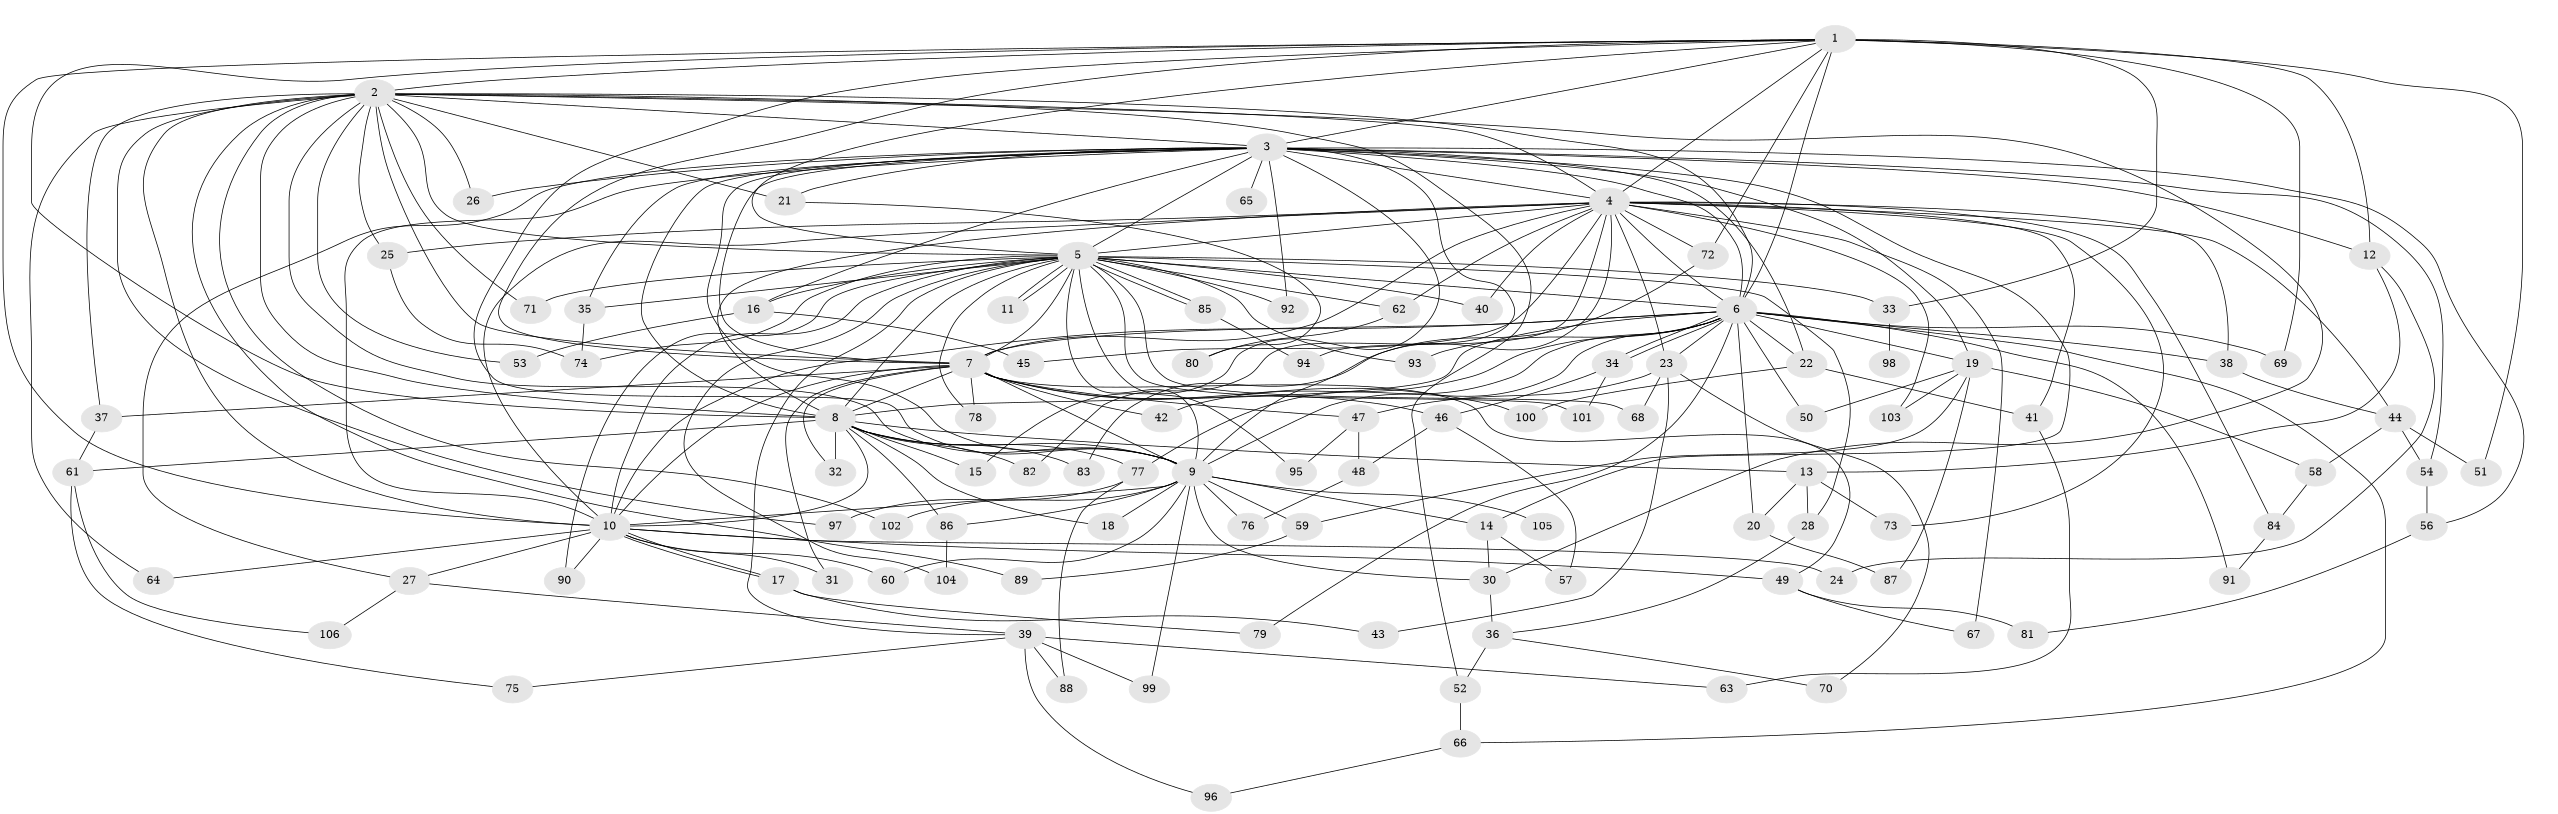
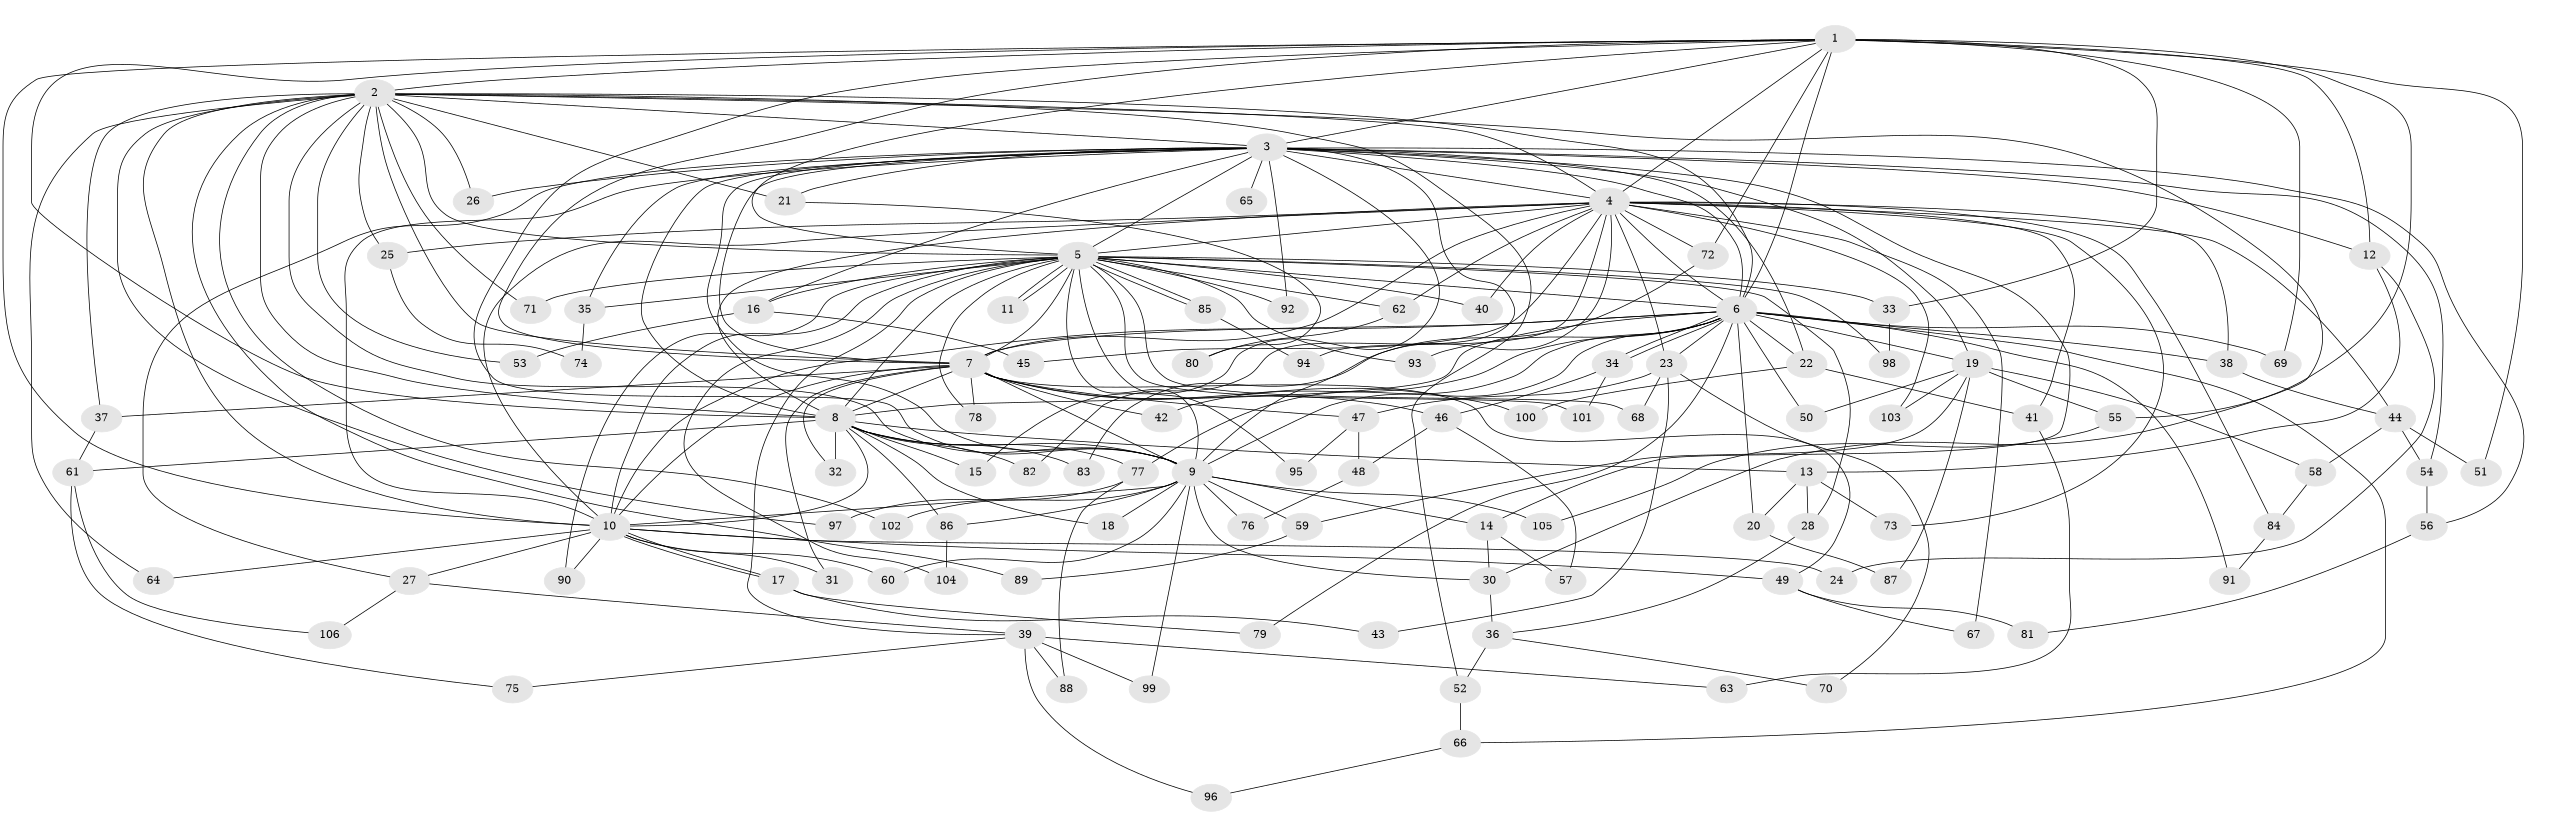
edge "5" -- "74": now "5" -- "98"
node "55": added
